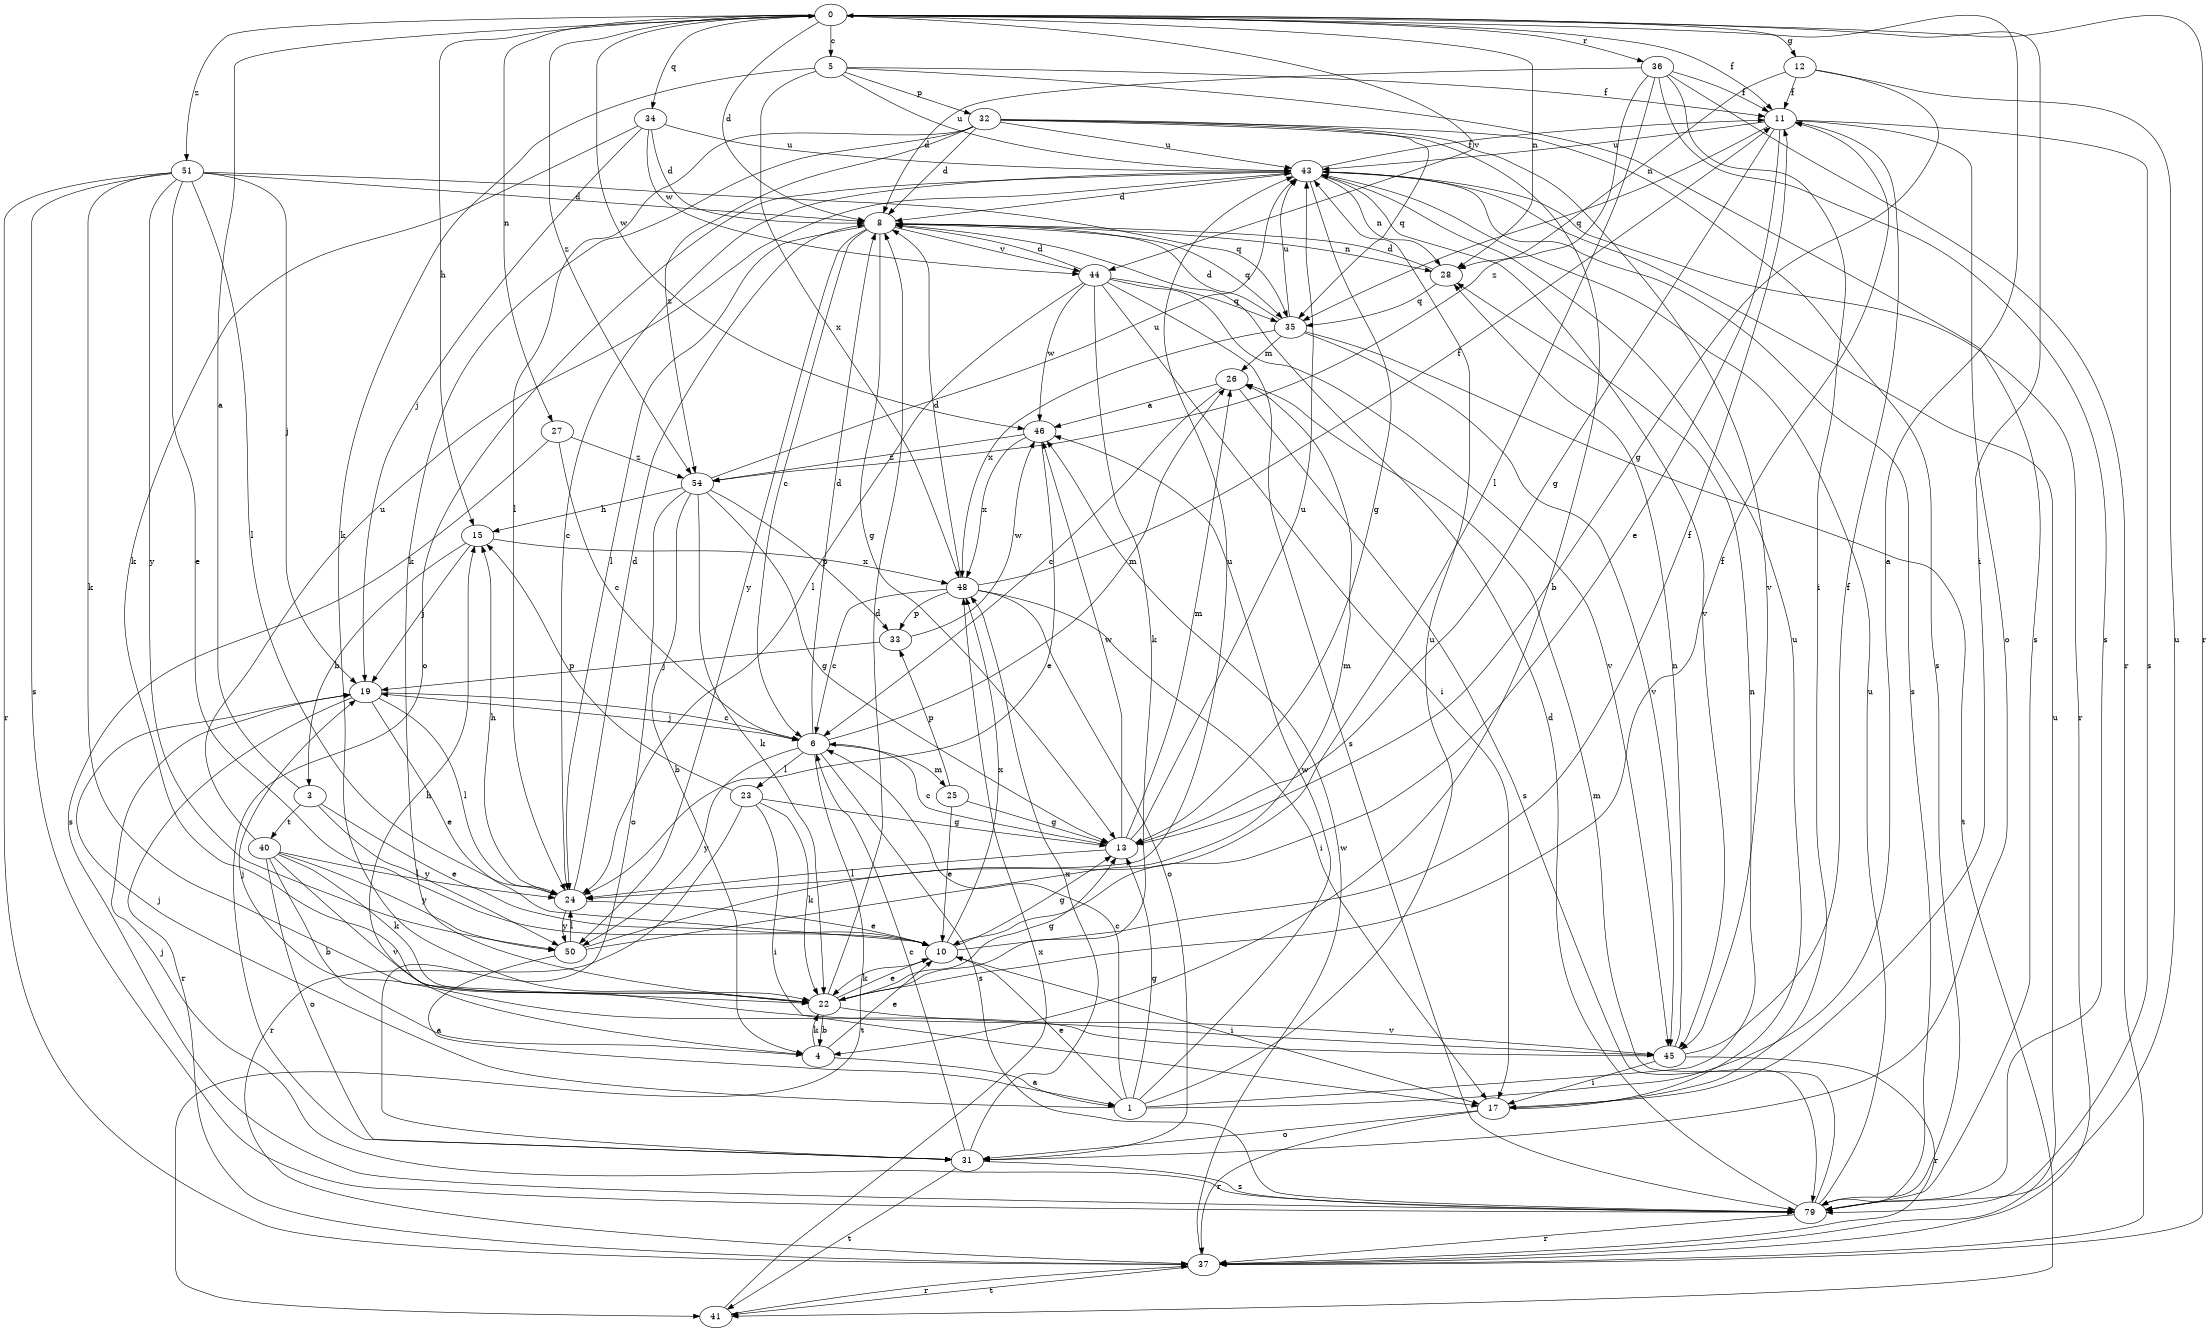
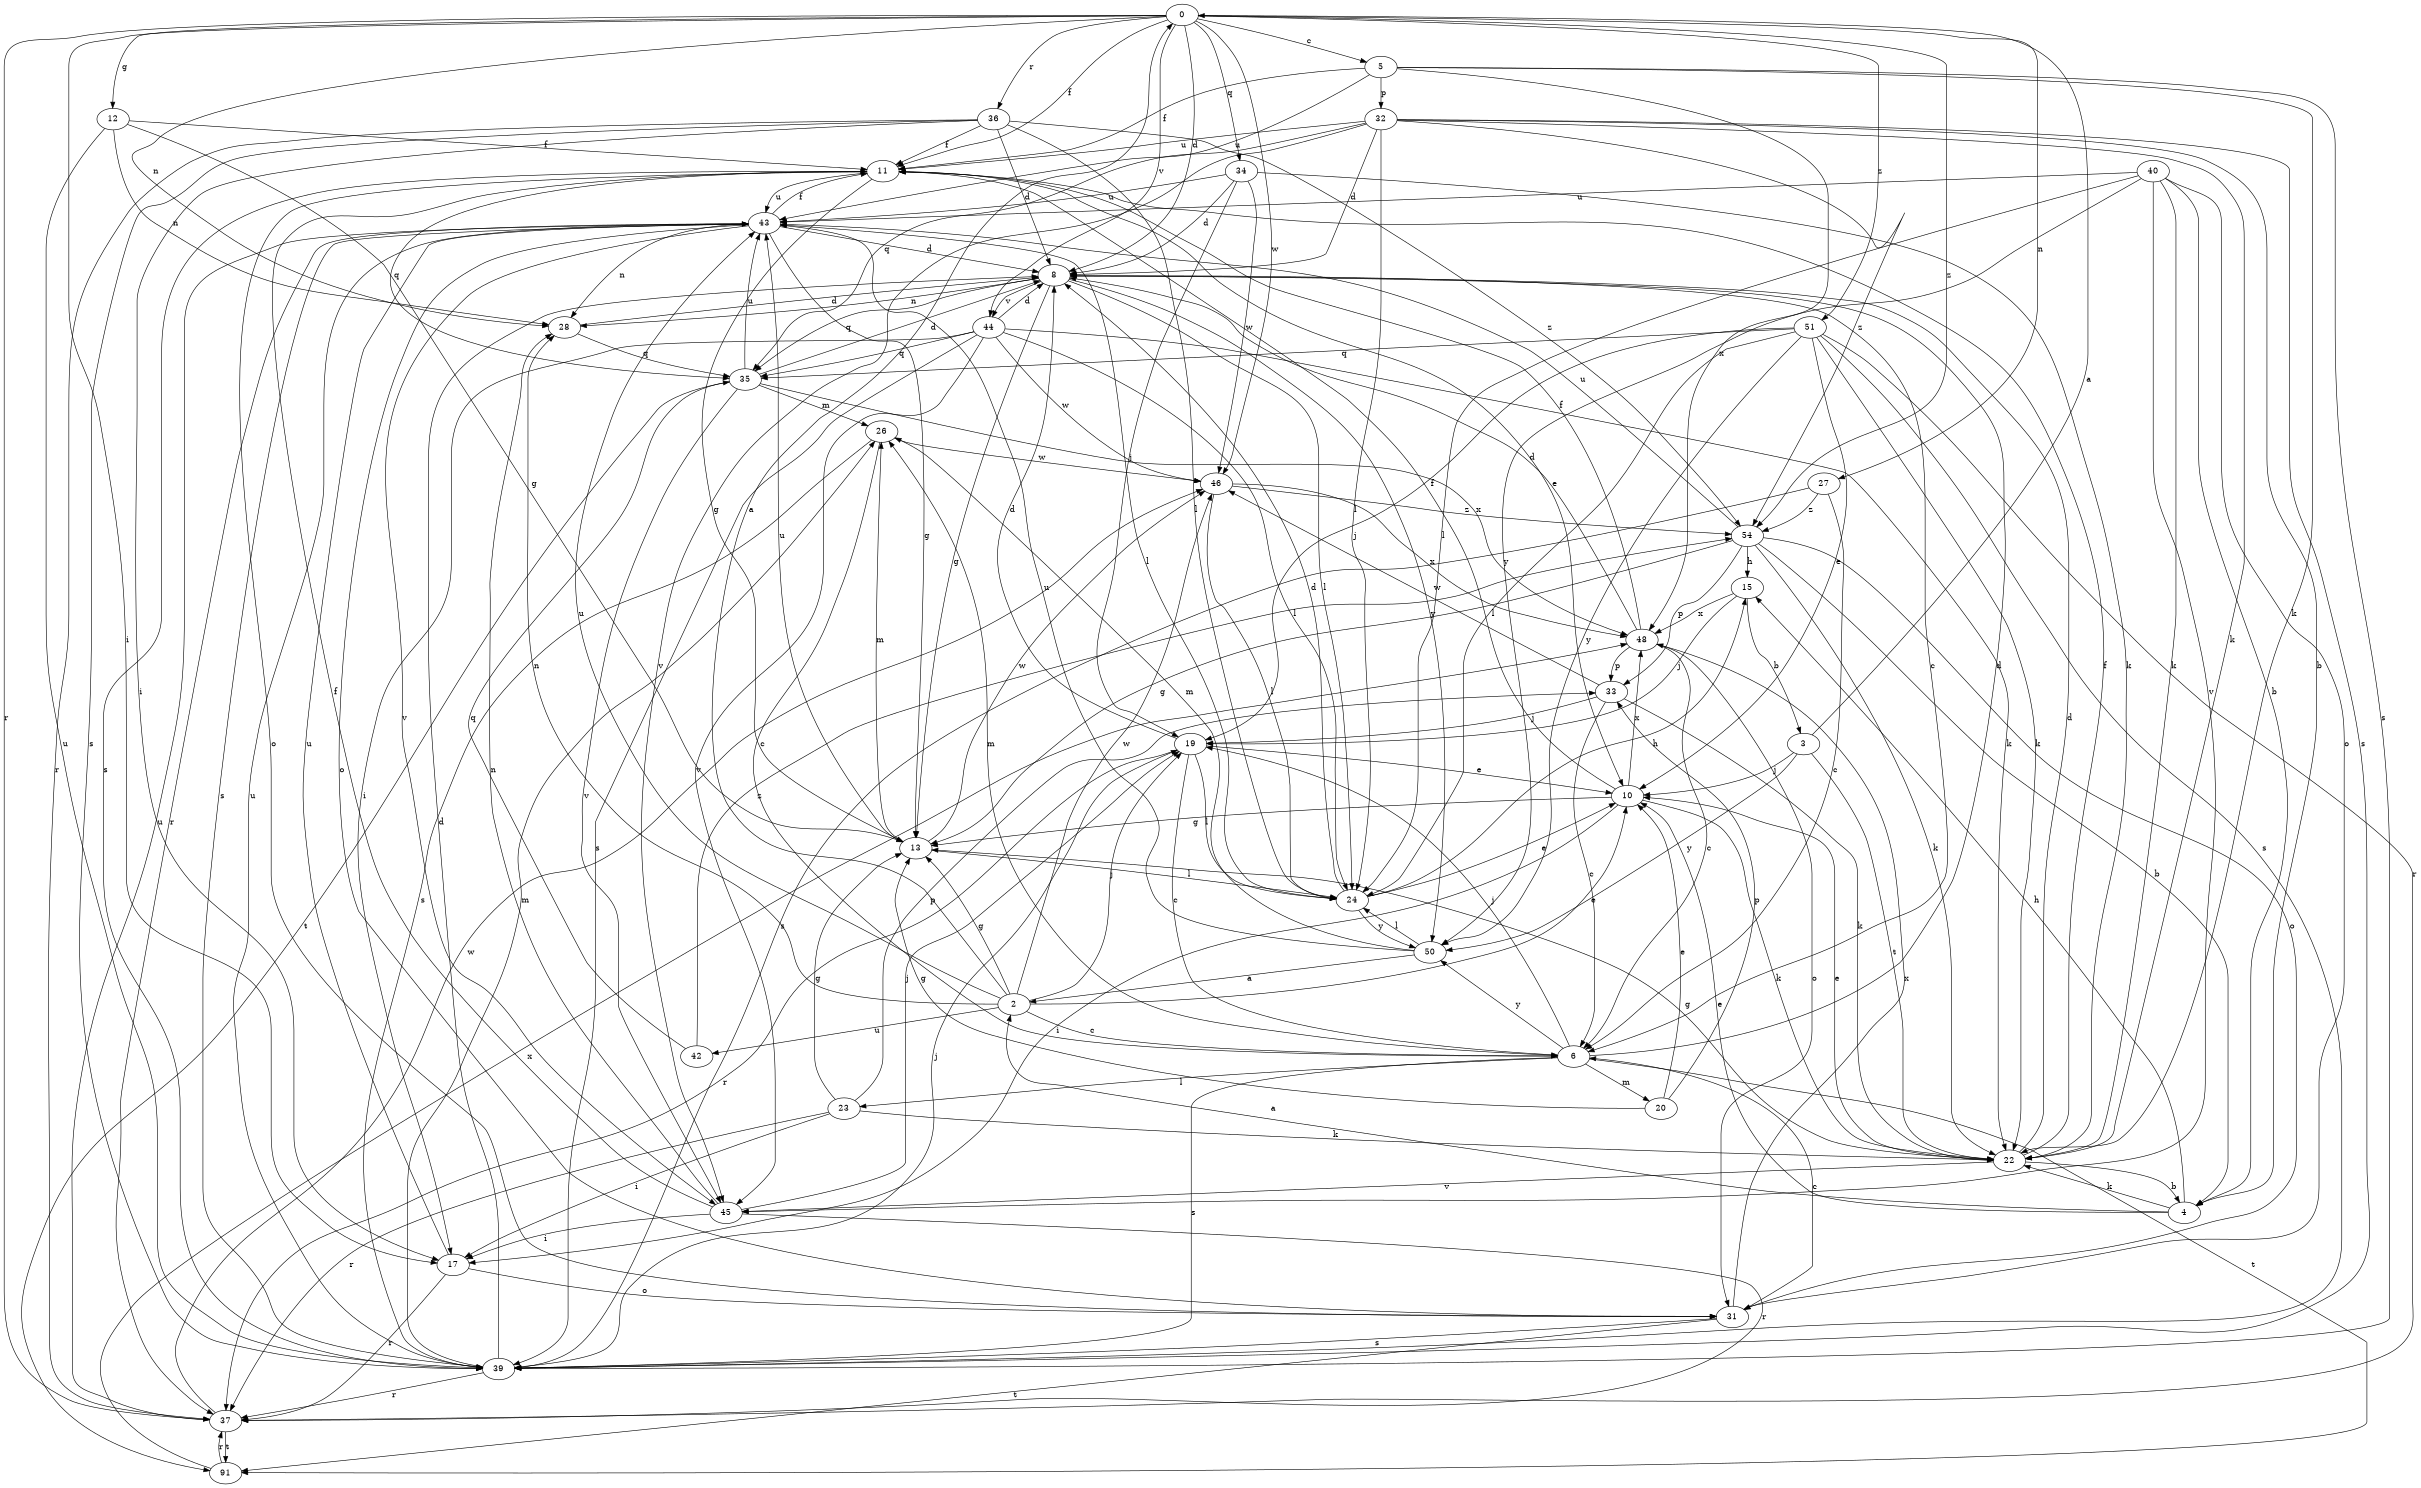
edge "0" -> "15": removed, label "h"
edge "32" -> "43": now "32" -> "11"
edge "51" -> "8": now "19" -> "8"
edge "34" -> "44": now "34" -> "46"
edge "26" -> "46": label "a" -> "w"
edge "43" -> "24": label "c" -> "l"
edge "46" -> "24": label "e" -> "l"
edge "23" -> "15": now "23" -> "33"
edge "48" -> "17": removed, label "i"
node "25": label "25" -> "20"
edge "13" -> "6": now "33" -> "6"
edge "3" -> "40": now "3" -> "22"
edge "3" -> "10": label "e" -> "j"
edge "33" -> "22": added, label "k"
node "42": added
node "1": label "1" -> "2"
node "79": label "79" -> "39"
node "41": label "41" -> "91"
